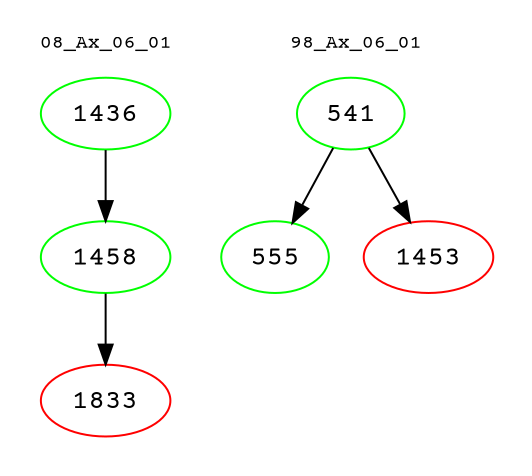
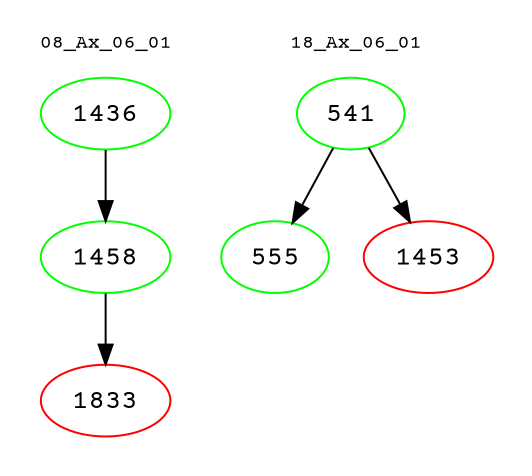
cluster "98_Ax_06_01": label "98_Ax_06_01" -> "18_Ax_06_01"
